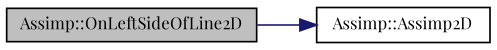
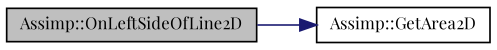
node "Assimp::Assimp2D": label "Assimp::Assimp2D" -> "Assimp::GetArea2D"
